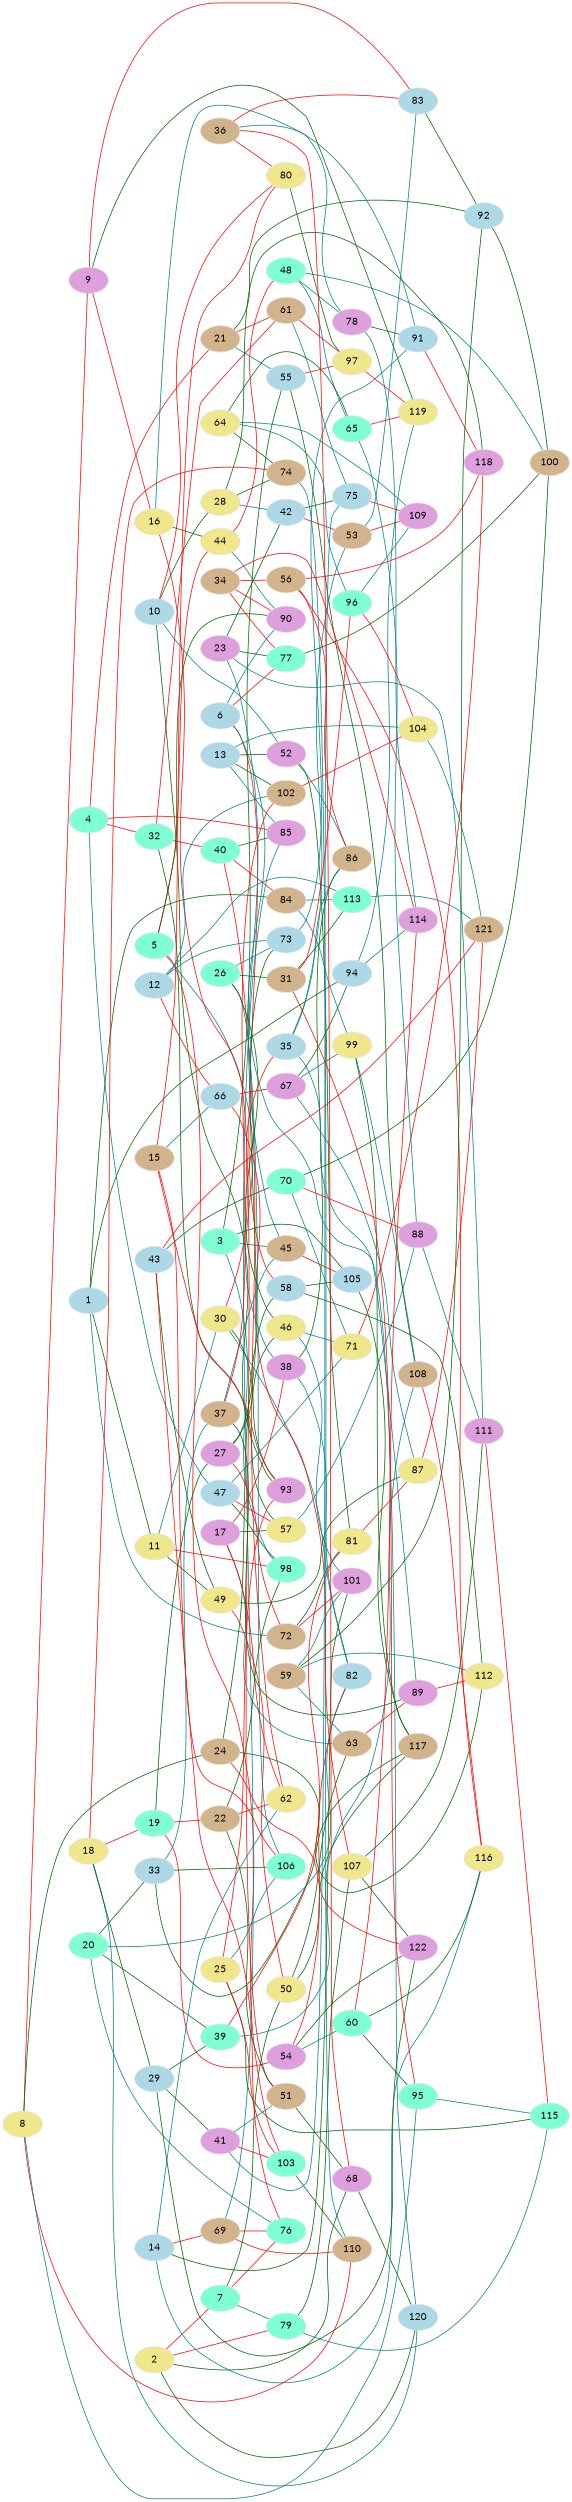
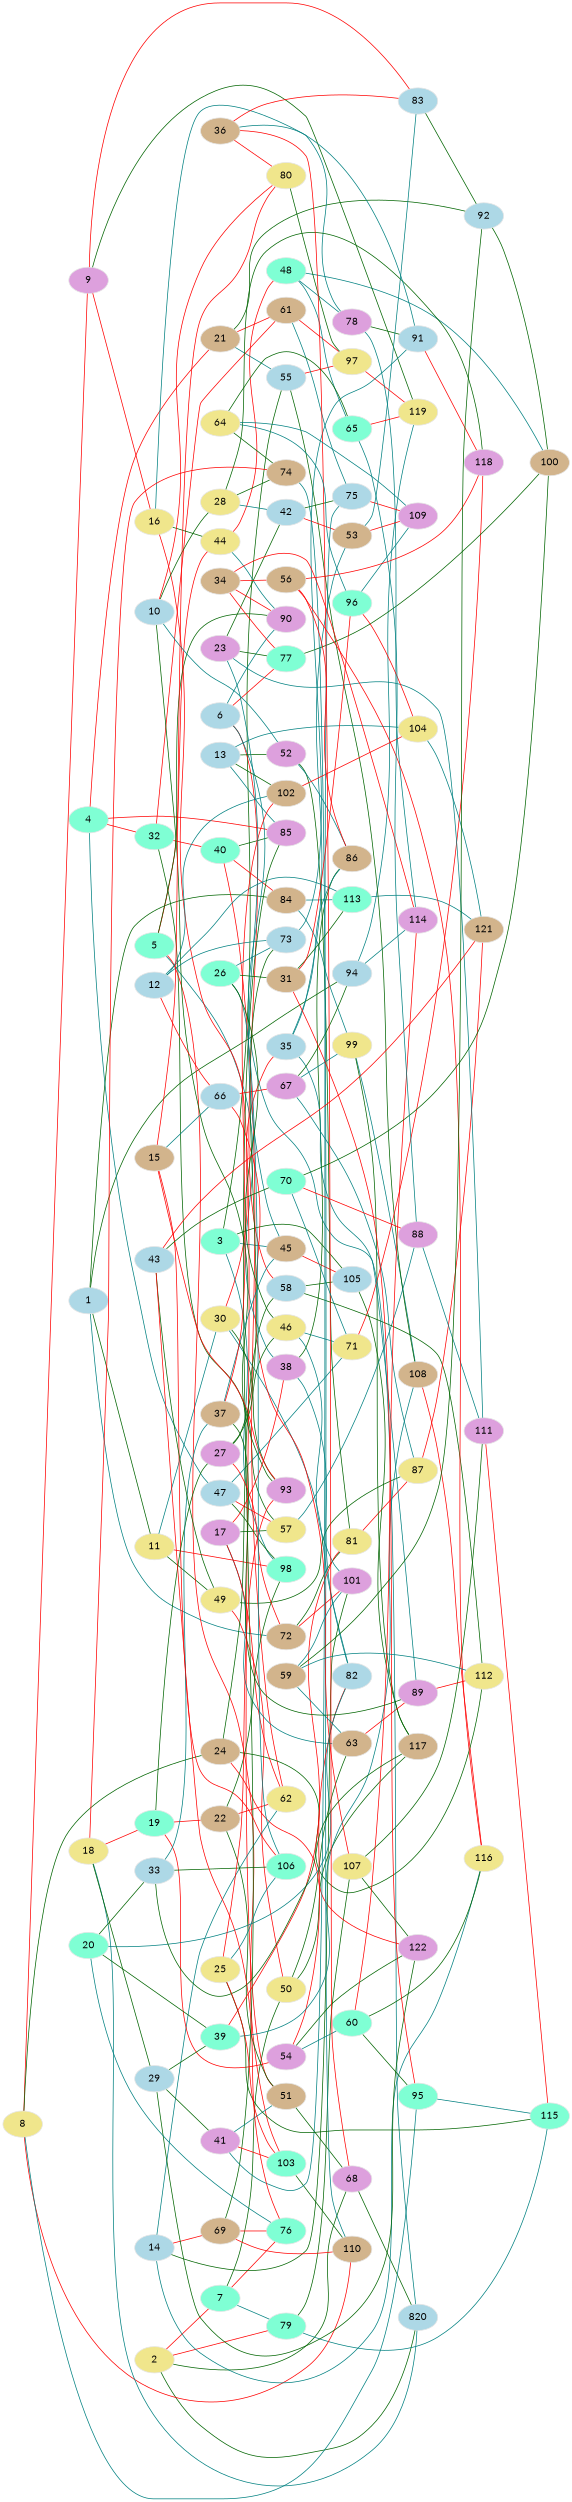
edge "85" -- "69": color teal -> darkgreen
node "120": label "120" -> "820"
